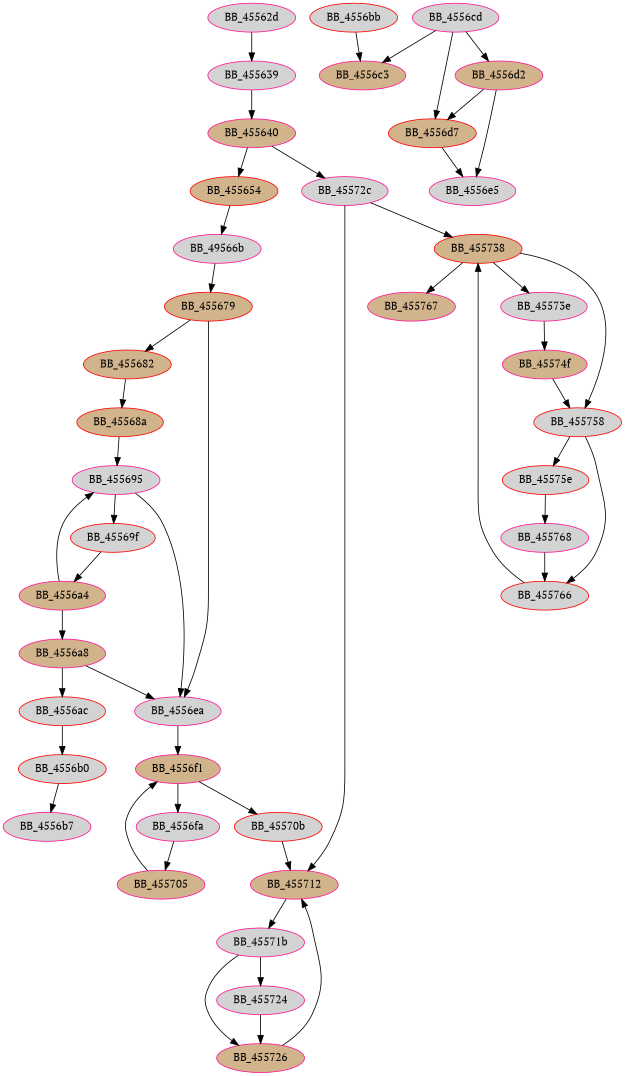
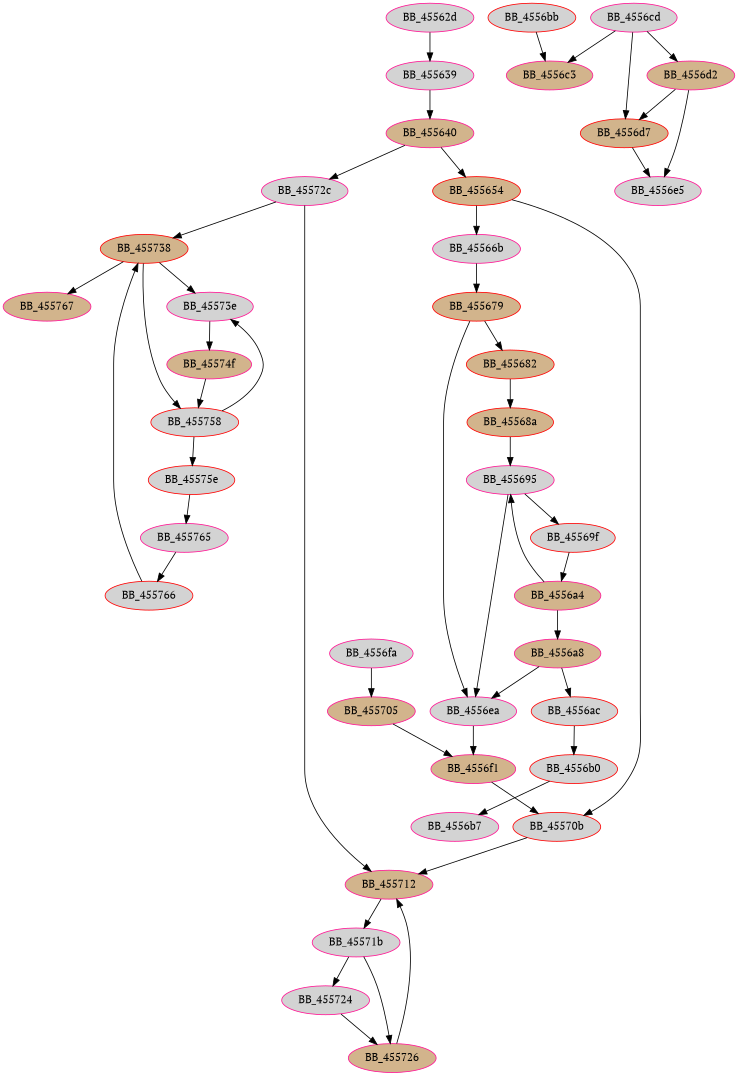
node "BB_49566b": label "BB_49566b" -> "BB_45566b"
edge "BB_455654" -> "BB_45570b": added
edge "BB_455758" -> "BB_455766": now "BB_455758" -> "BB_45573e"
node "BB_455768": label "BB_455768" -> "BB_455765"
edge "BB_4556f1" -> "BB_4556fa": removed
